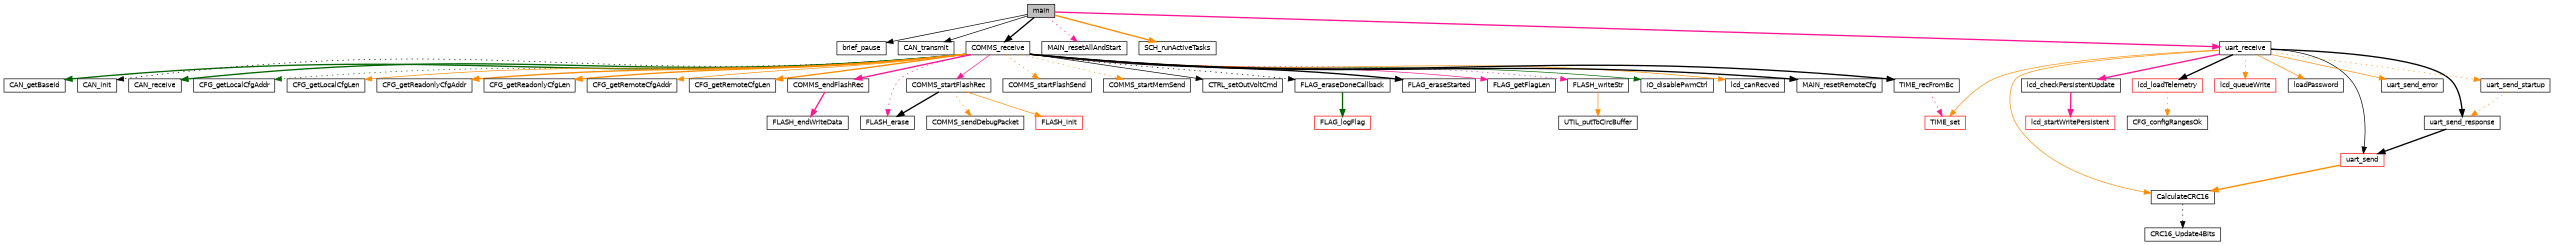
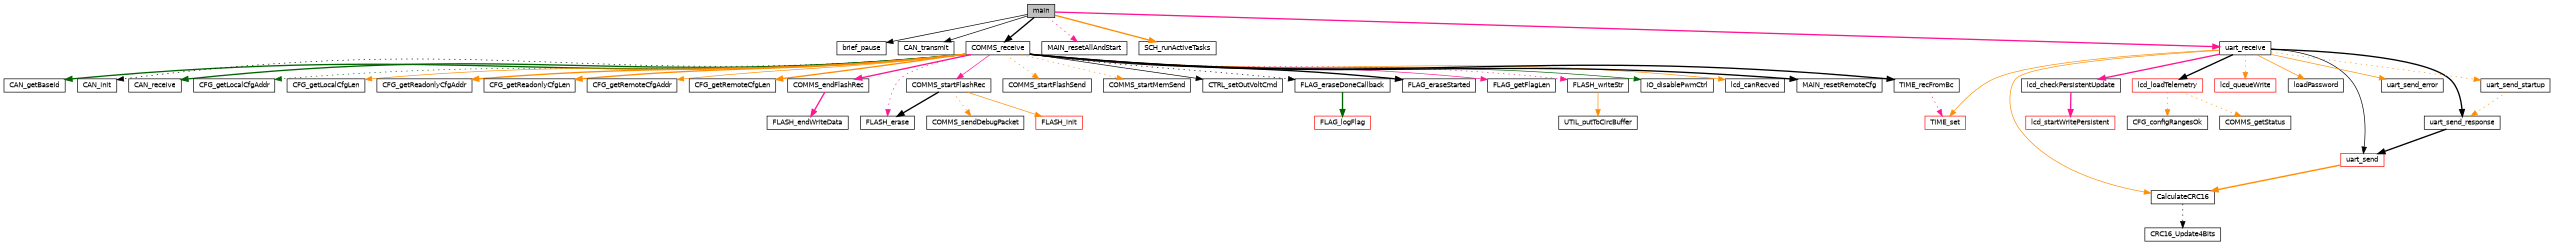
node "COMMS_getStatus": added
